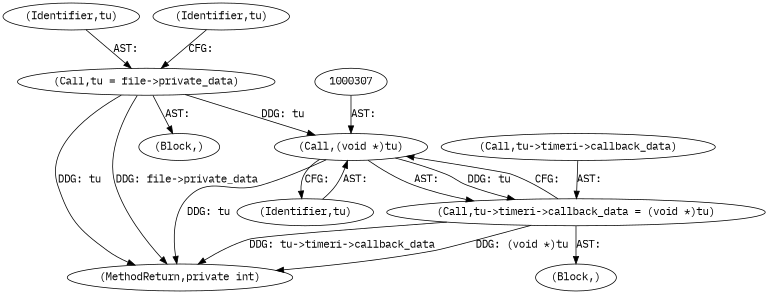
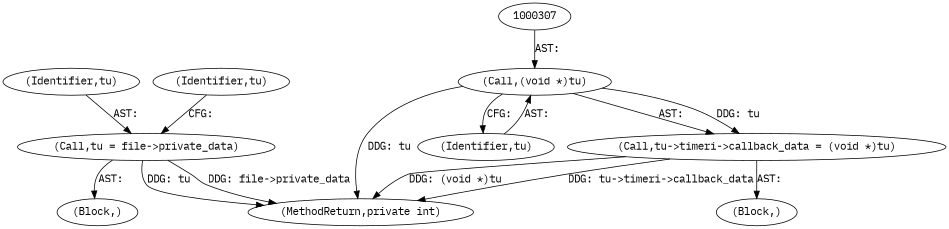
edge "(Call,tu = file->private_data)" -> "(Call,(void *)tu)": removed, label "DDG: tu"
node "(Call,tu->timeri->callback_data)": removed
edge "(Call,tu->timeri->callback_data = (void *)tu)" -> "(Call,(void *)tu)": removed, label "CFG:"
